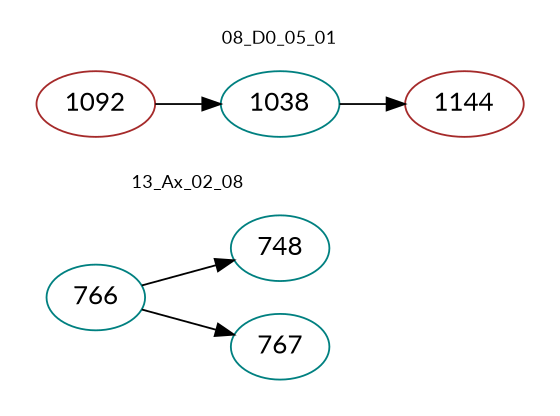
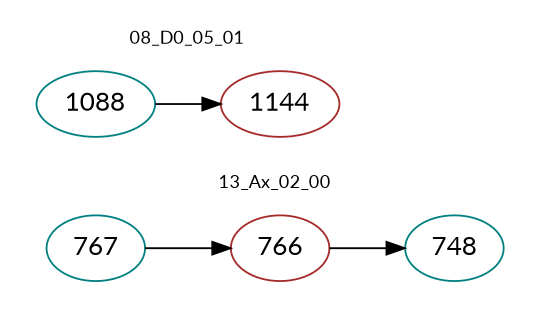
node "1092": removed
node "1038": label "1038" -> "1088"
cluster "13_Ax_02_08": label "13_Ax_02_08" -> "13_Ax_02_00"
node "766": color teal -> brown
edge "766" -> "767": reversed
